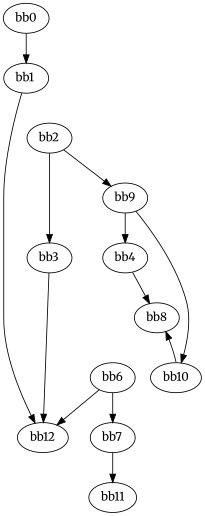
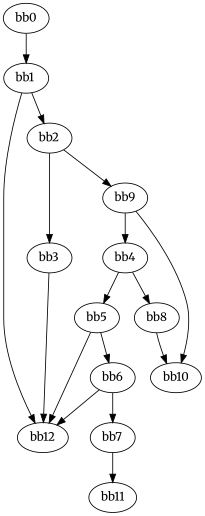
edge "bb1" -> "bb2": added
node "bb5": added
edge "bb10" -> "bb8": reversed
